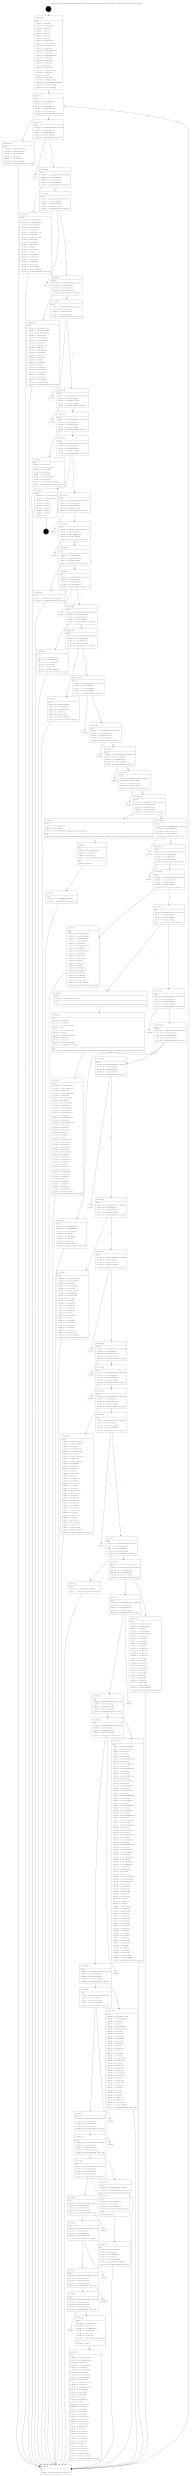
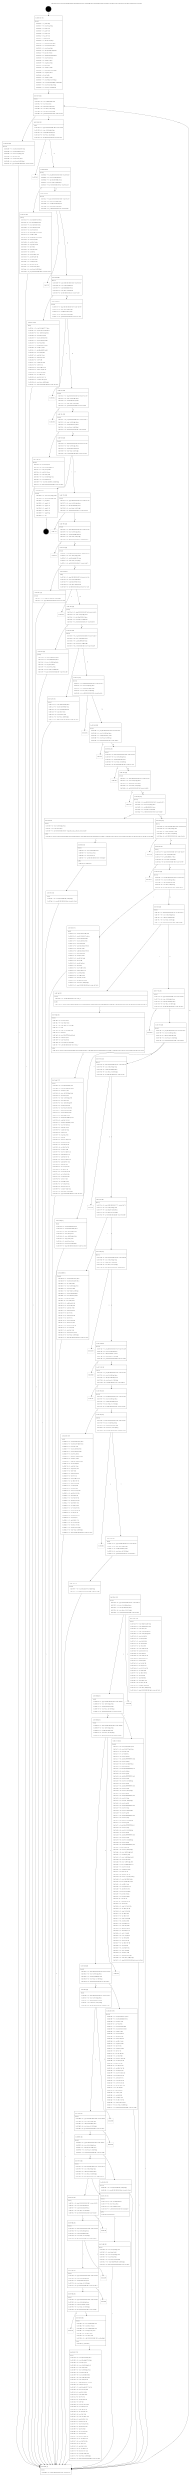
node "0x401830 [28]": removed
